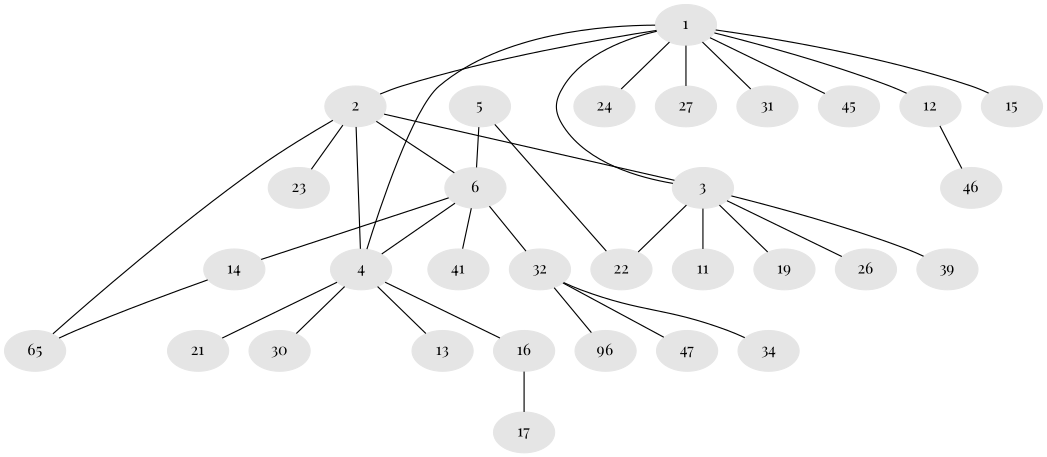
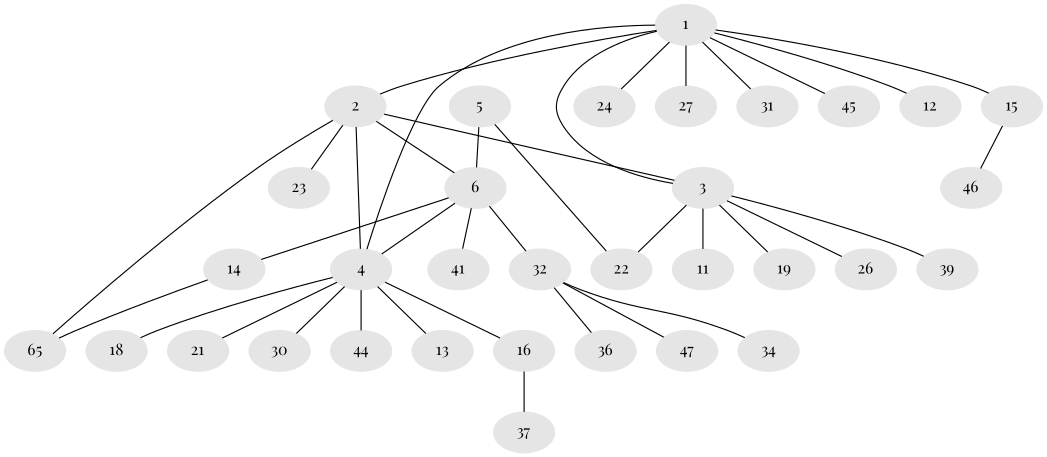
edge "12" -- "46": now "15" -- "46"
node "18": added
node "44": added
node "96": label "96" -> "36"
node "17": label "17" -> "37"
